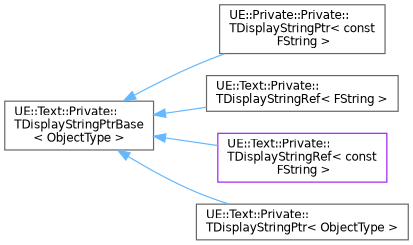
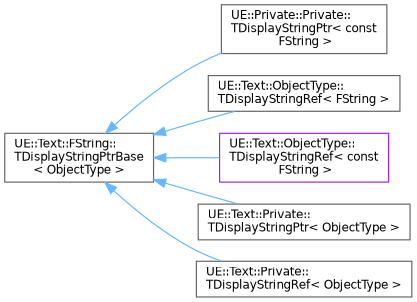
node "UE::Text::Private:: TDisplayStringRef< FString >": label "UE::Text::Private:: TDisplayStringRef< FString >" -> "UE::Text::ObjectType:: TDisplayStringRef< FString >"
node "UE::Text::Private:: TDisplayStringPtrBase < ObjectType >": label "UE::Text::Private:: TDisplayStringPtrBase < ObjectType >" -> "UE::Text::FString:: TDisplayStringPtrBase < ObjectType >"
node "UE::Text::Private:: TDisplayStringRef< const FString >": label "UE::Text::Private:: TDisplayStringRef< const FString >" -> "UE::Text::ObjectType:: TDisplayStringRef< const FString >"
node "UE::Text::Private:: TDisplayStringRef< ObjectType >": added
